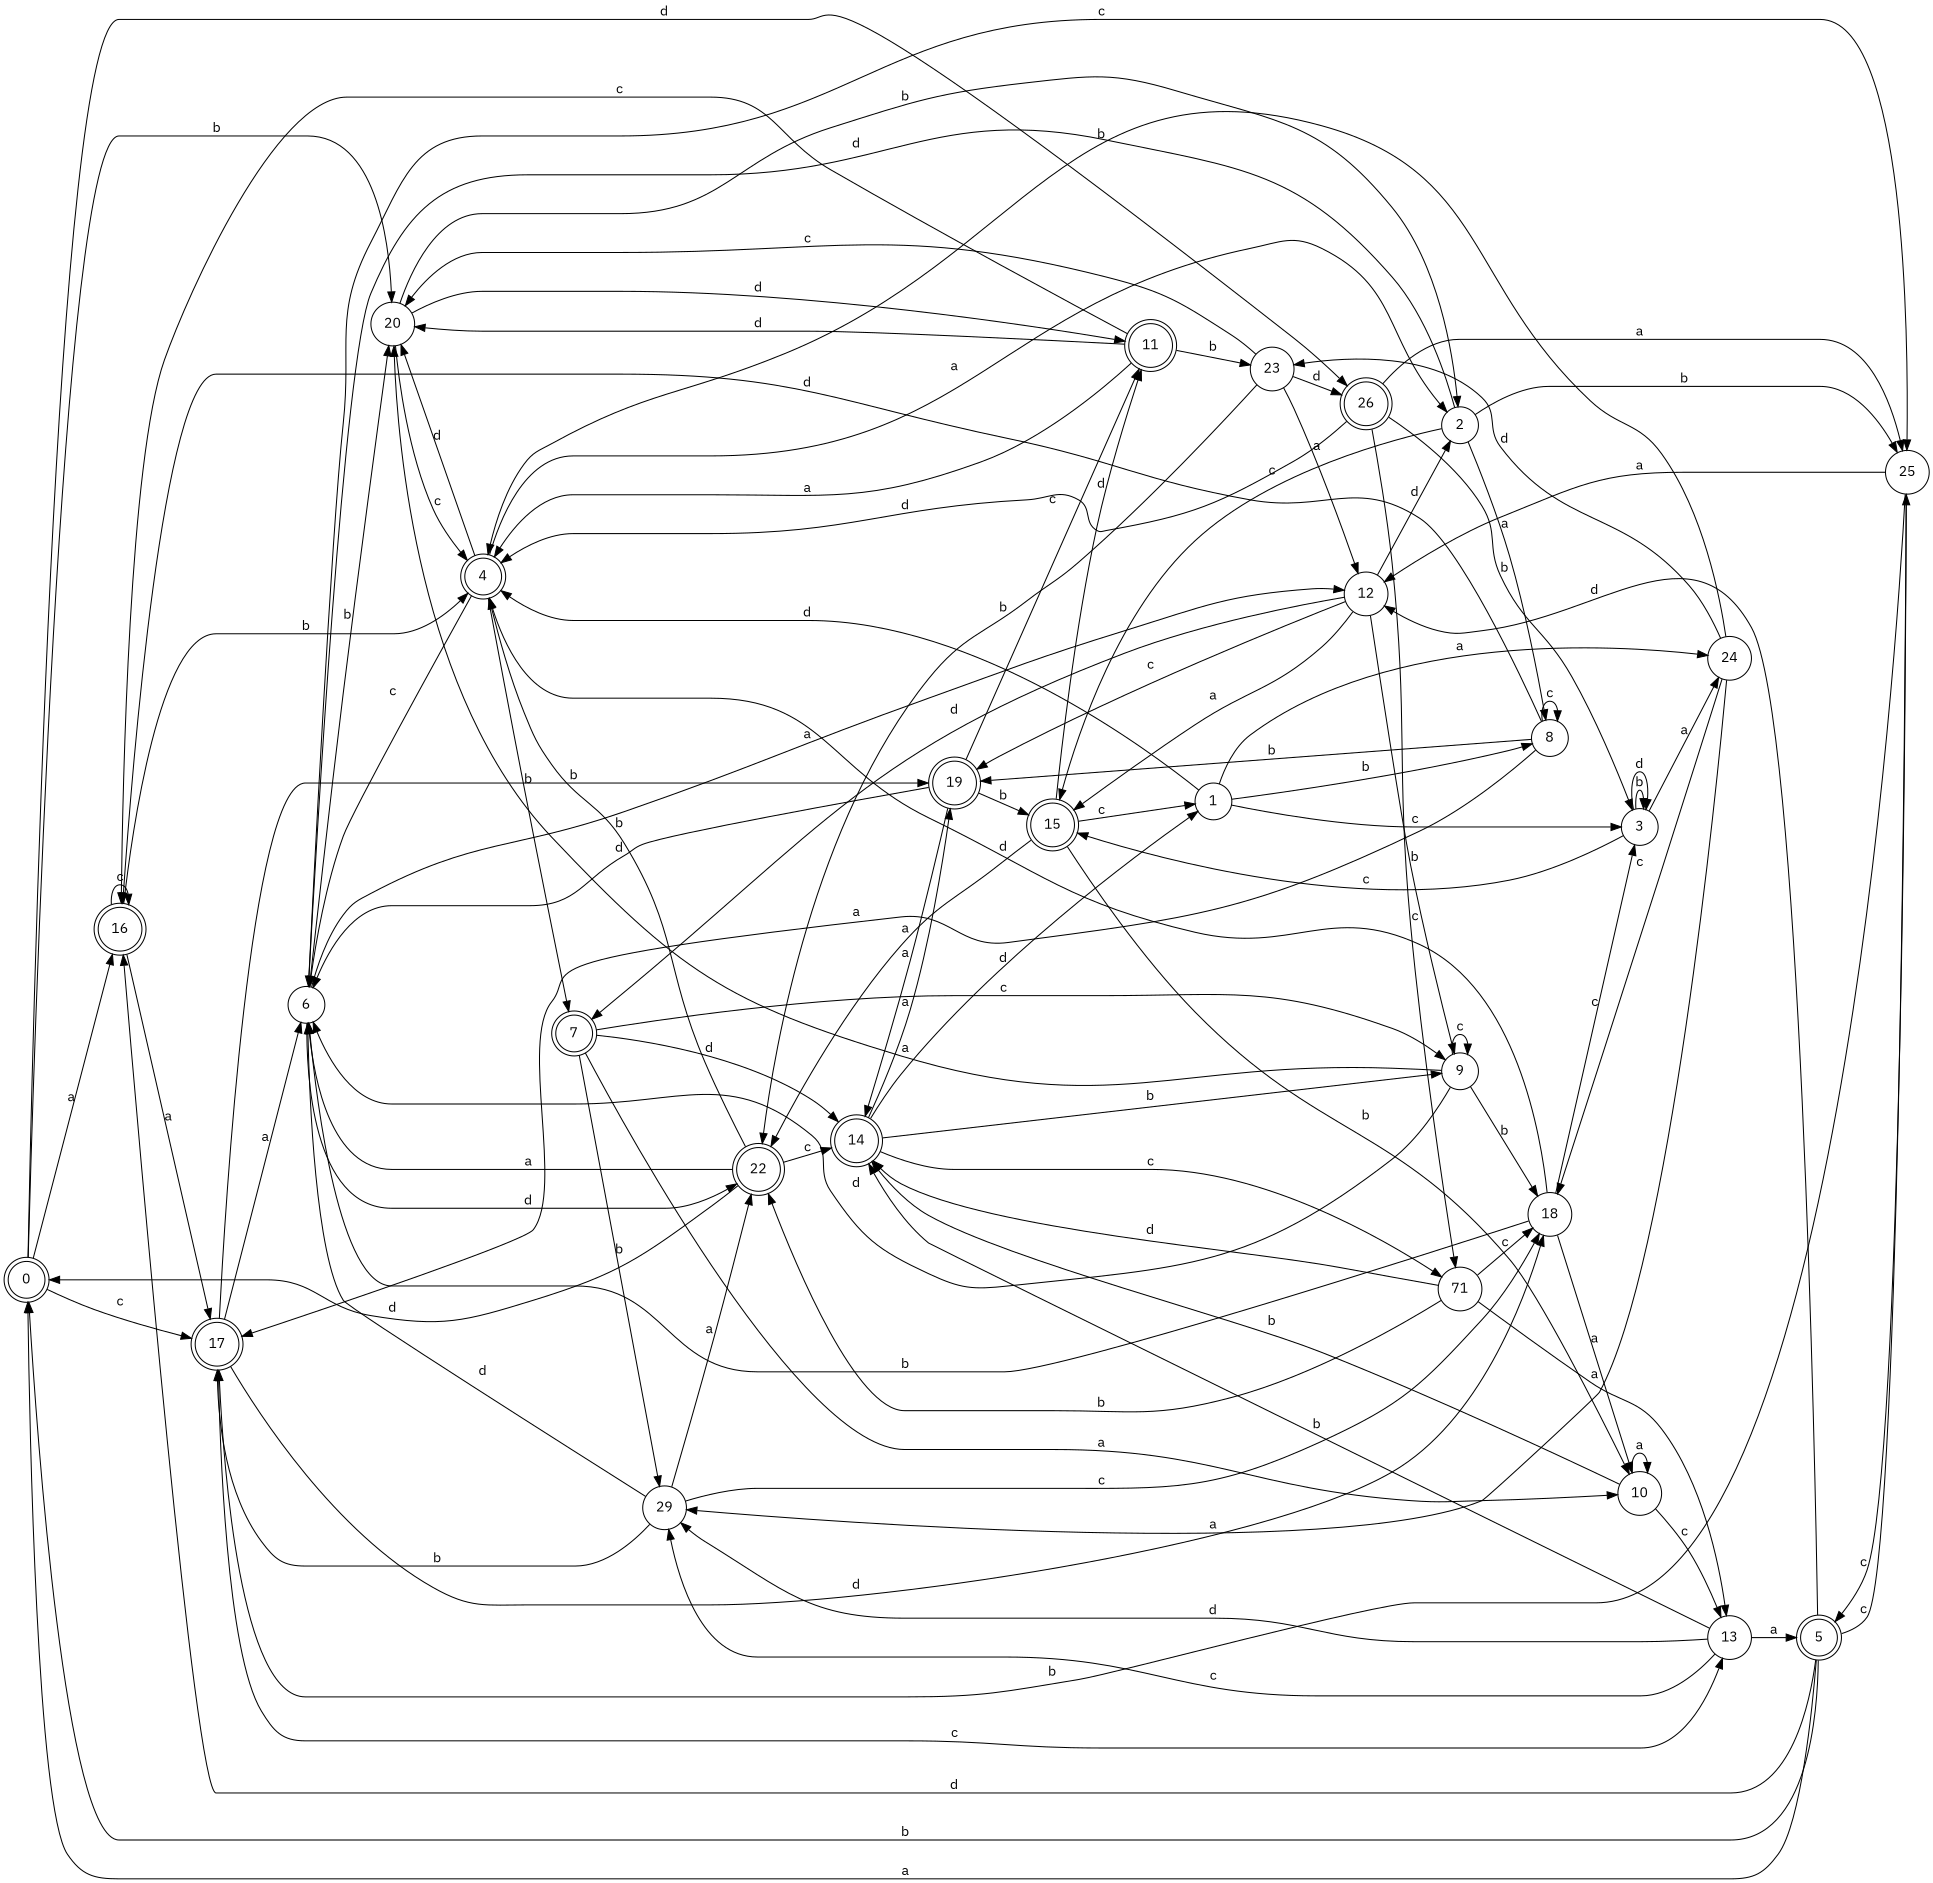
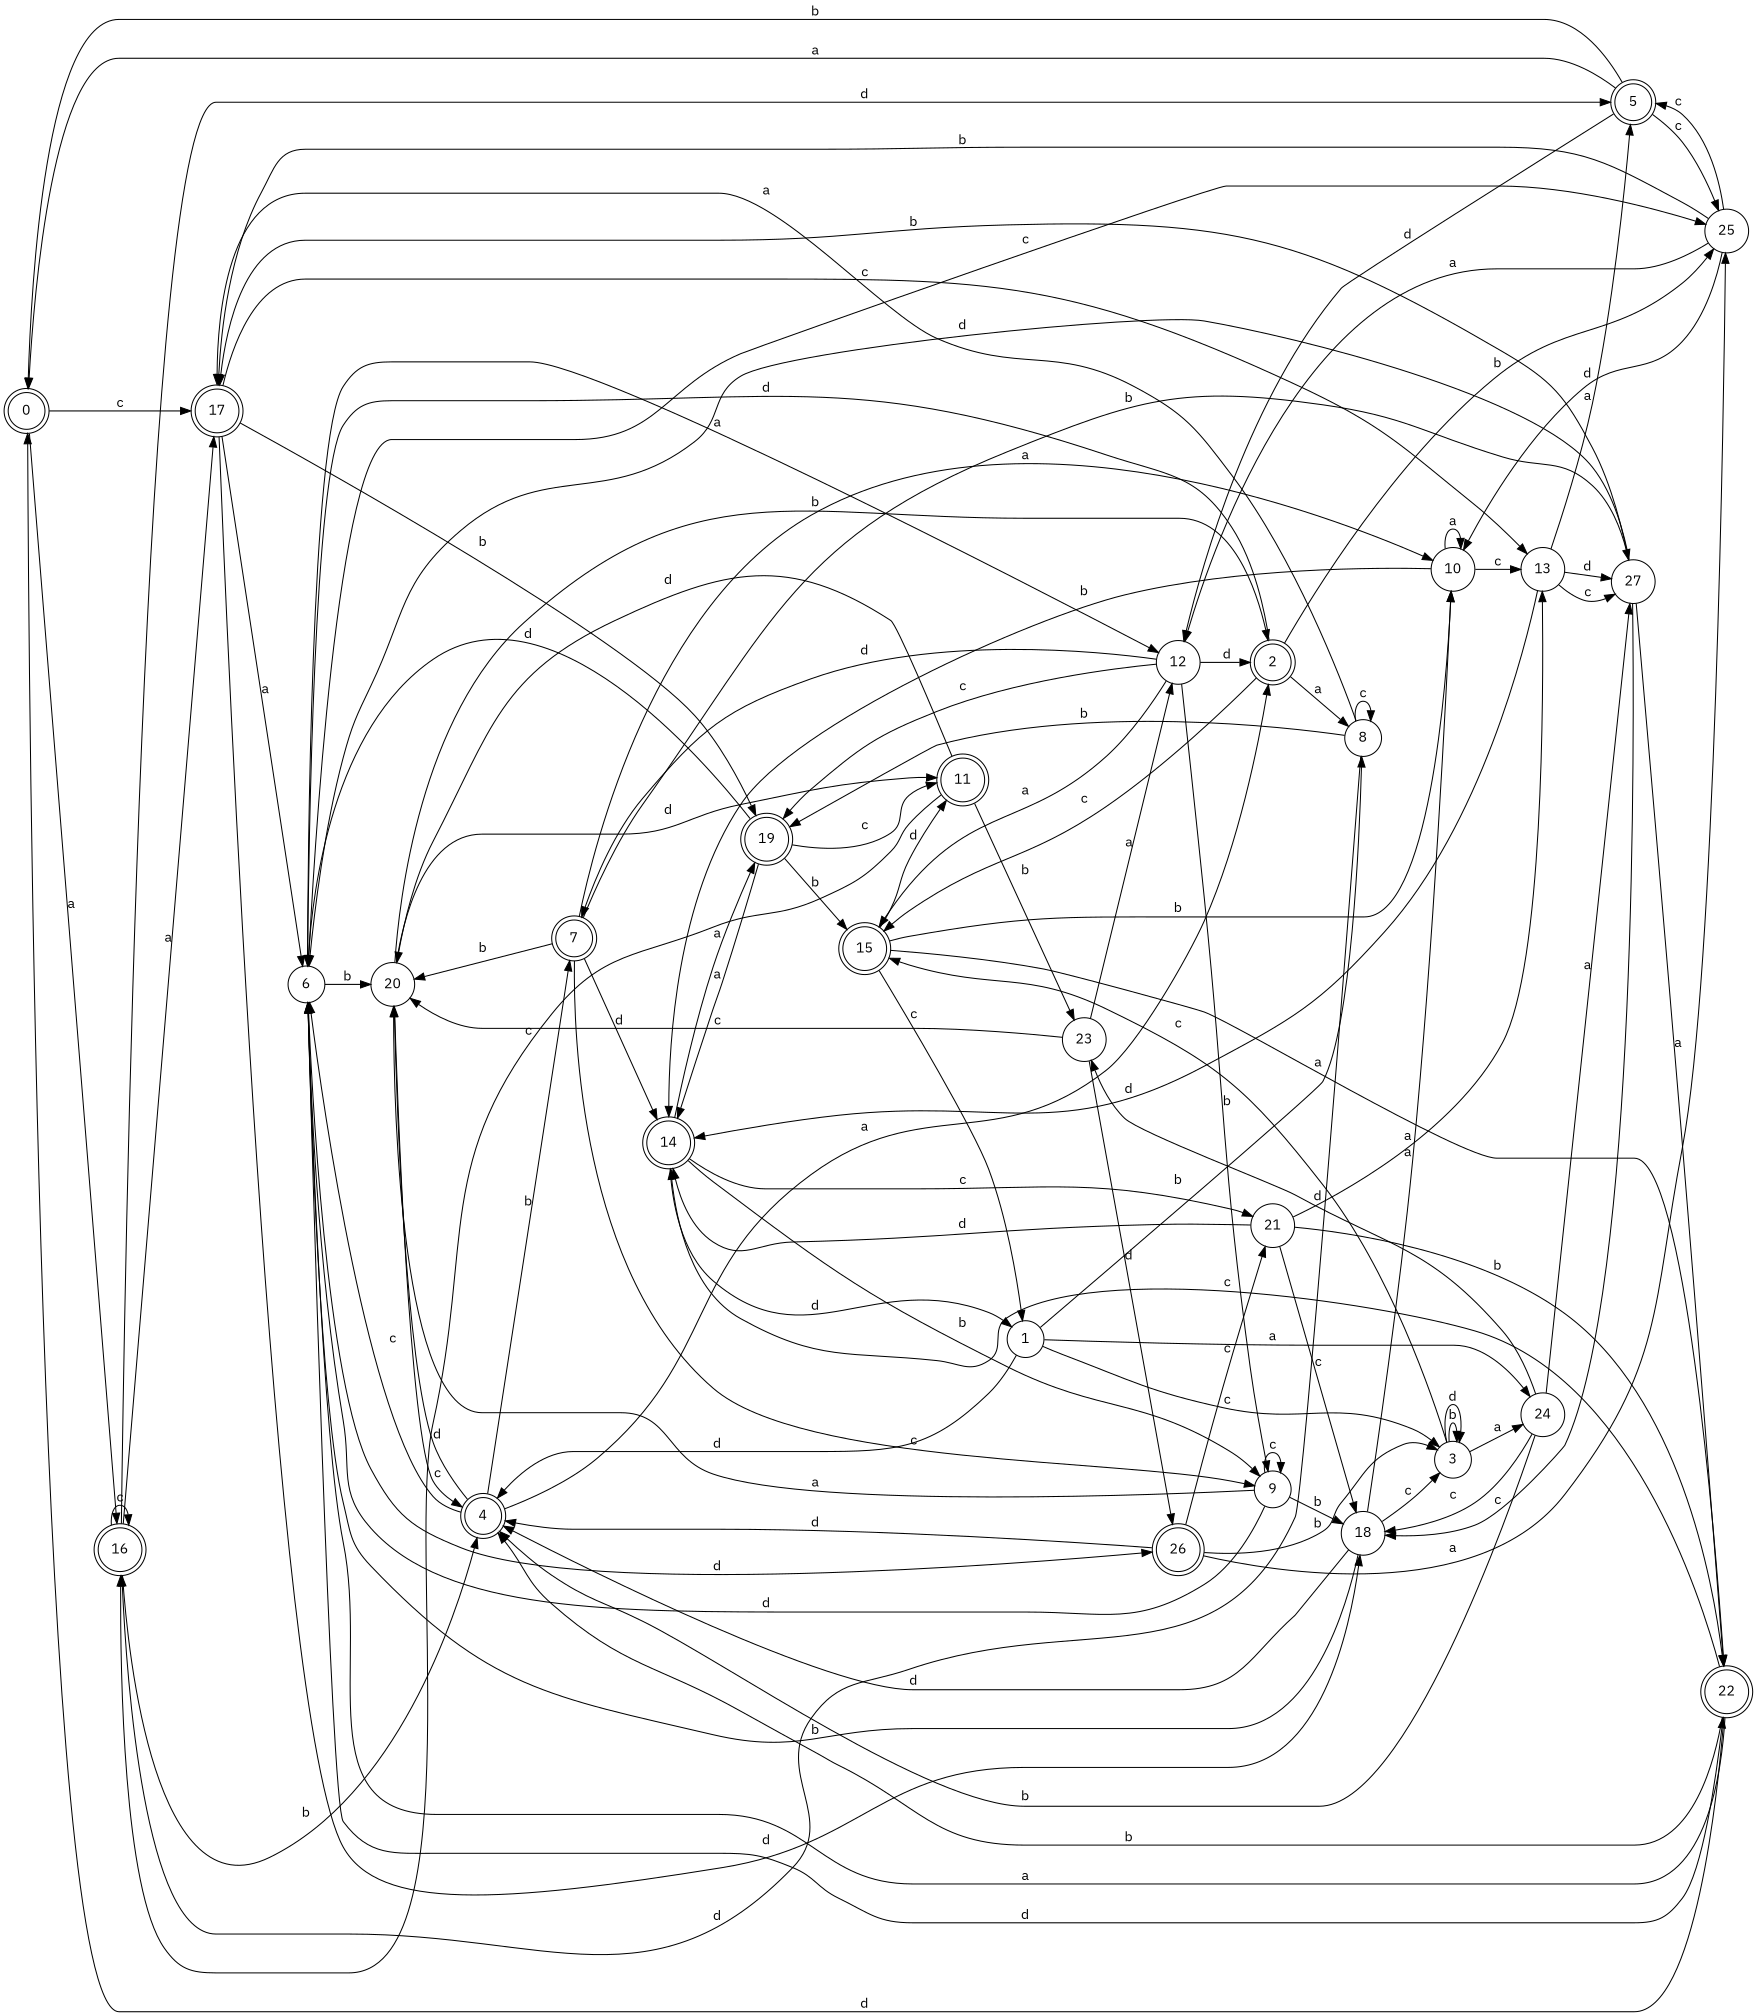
edge "0" -> "26": now "6" -> "26"
edge "25" -> "10": added, label "d"
node "2": shape circle -> doublecircle
edge "11" -> "4": removed, label "a"
edge "0" -> "20": now "7" -> "20"
edge "23" -> "22": removed, label "b"
node "71": label "71" -> "21"
edge "13" -> "14": label "b" -> "d"
node "29": label "29" -> "27"
edge "5" -> "16": reversed
